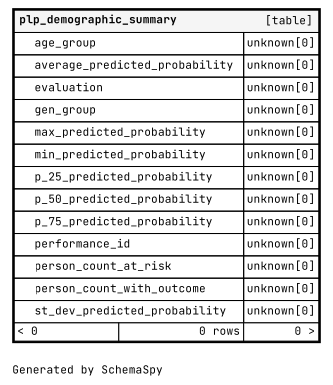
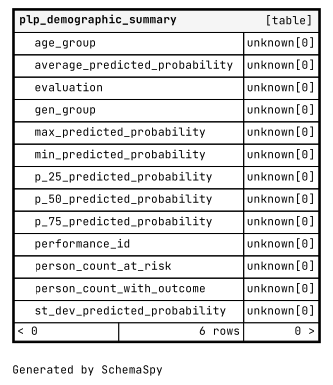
node "plp_demographic_summary": text "0 rows" -> "6 rows"
